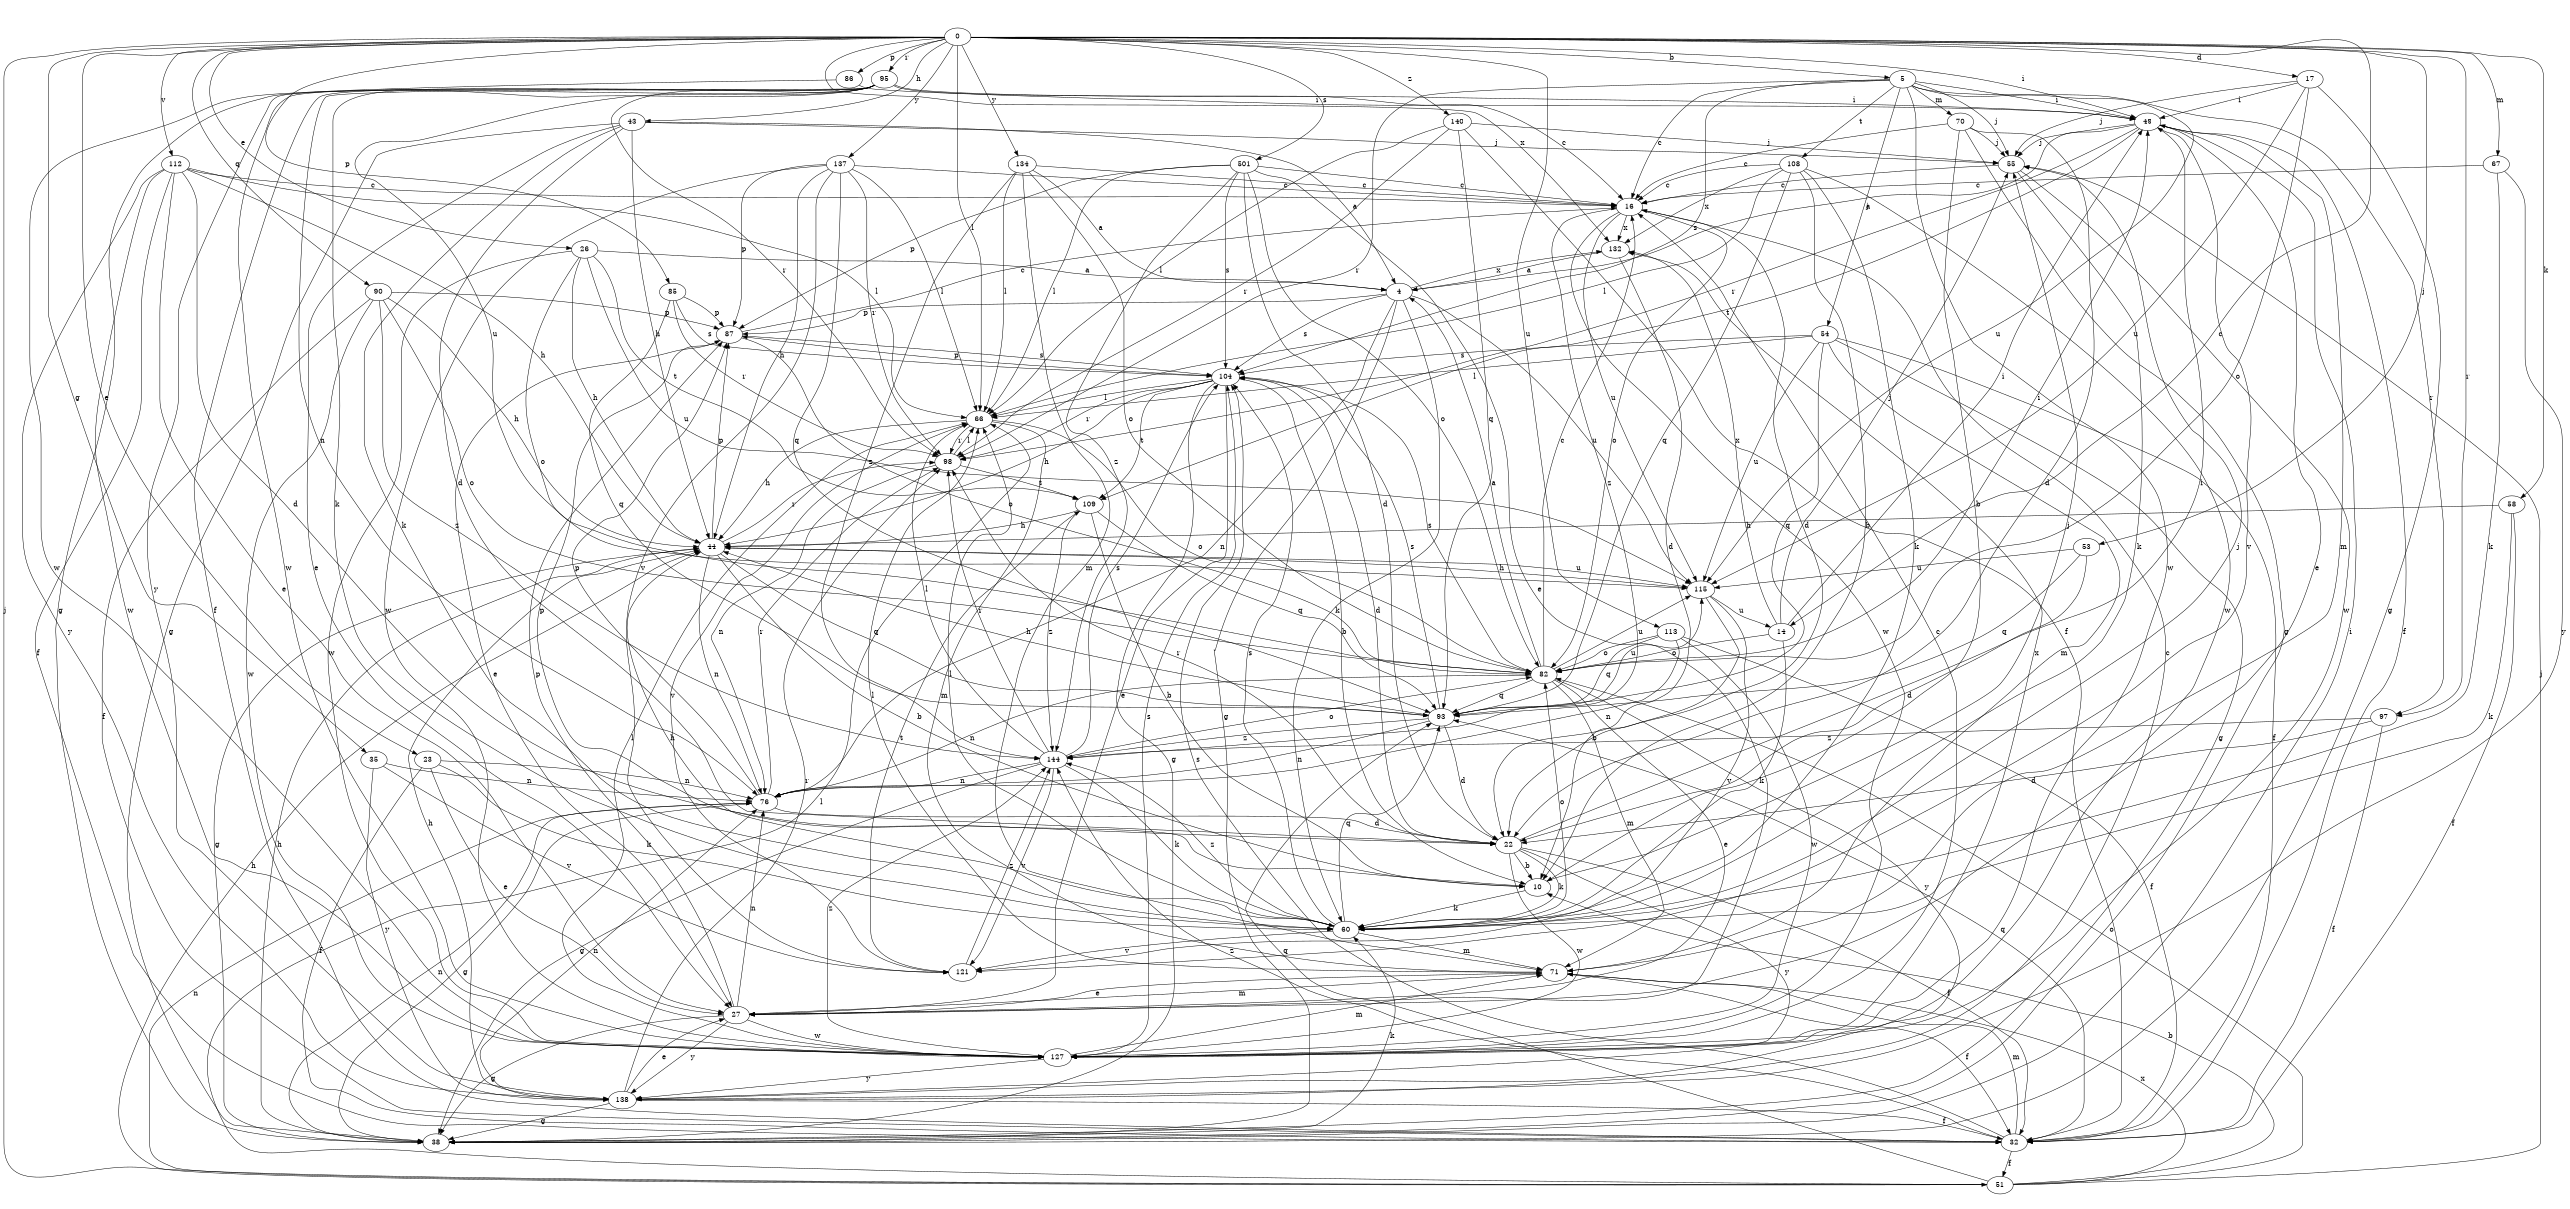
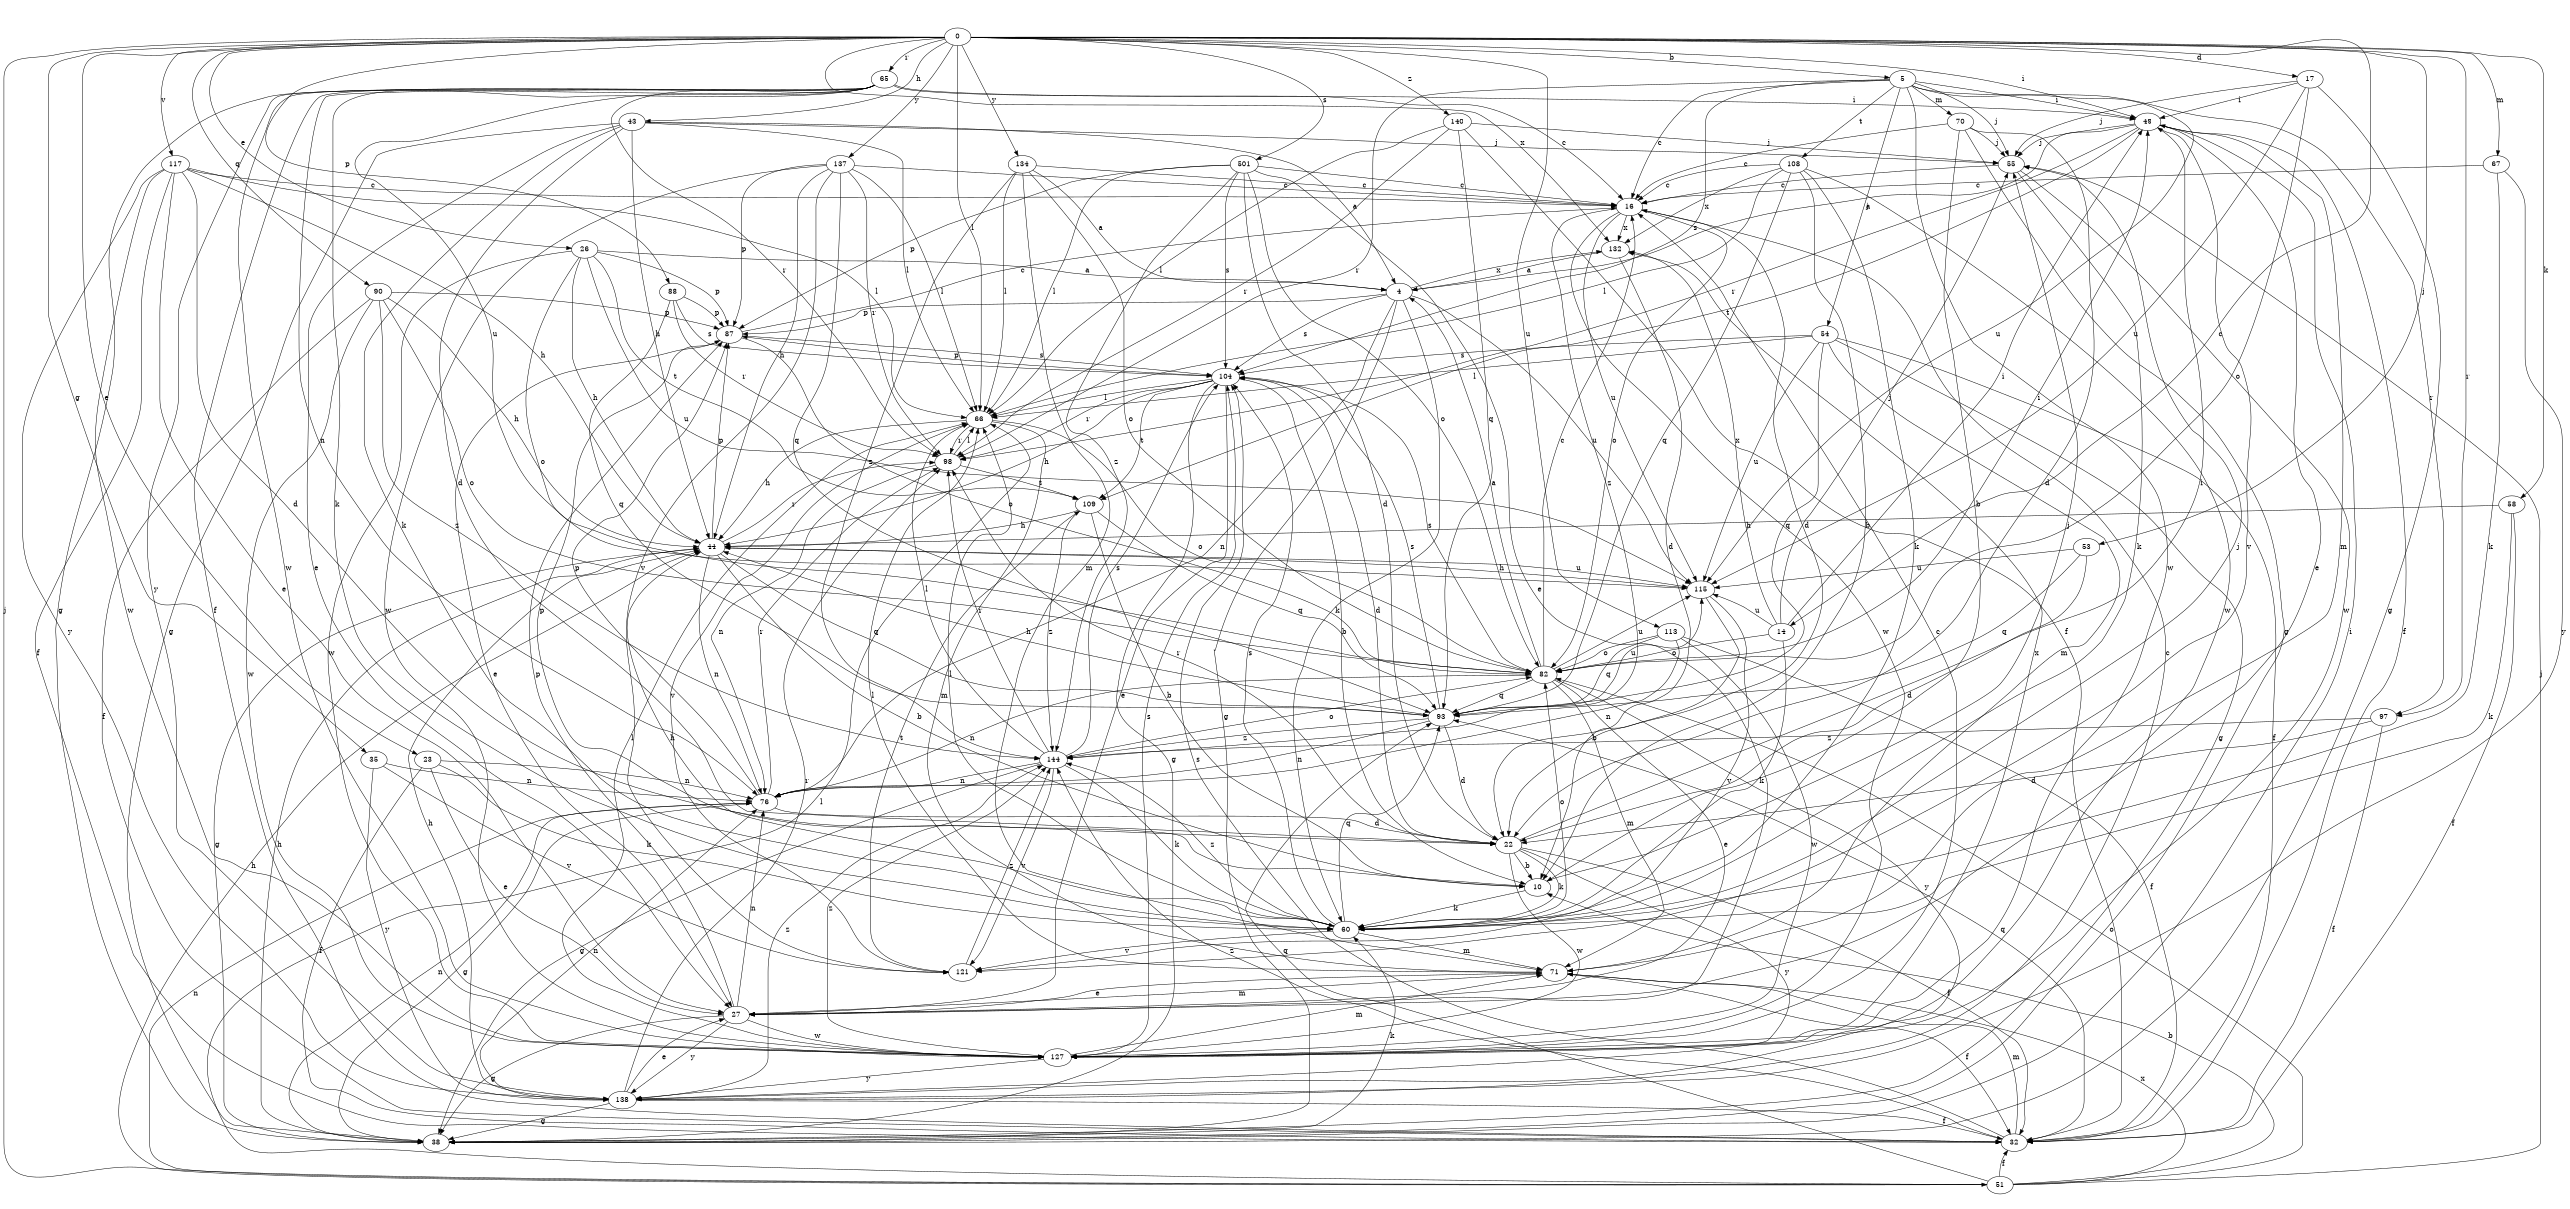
node "86": removed
node "95": label "95" -> "65"
edge "43" -> "66": added, label "l"
node "112": label "112" -> "117"
edge "26" -> "87": added, label "p"
node "85": label "85" -> "88"
edge "115" -> "14": reversed
edge "138" -> "144": added, label "z"
edge "32" -> "51": reversed
